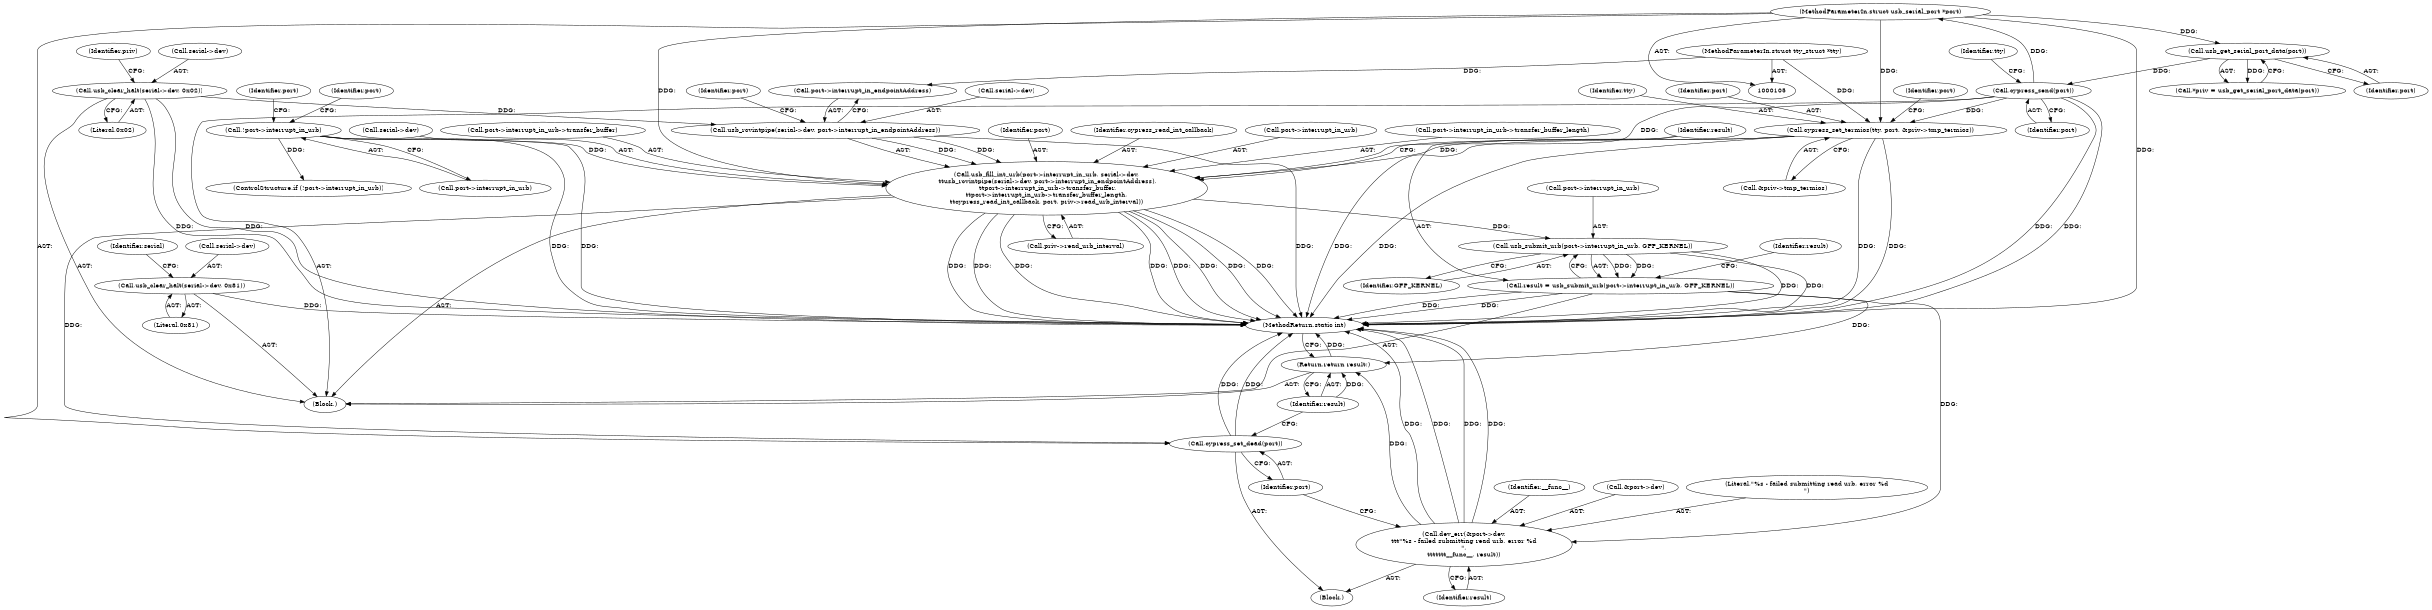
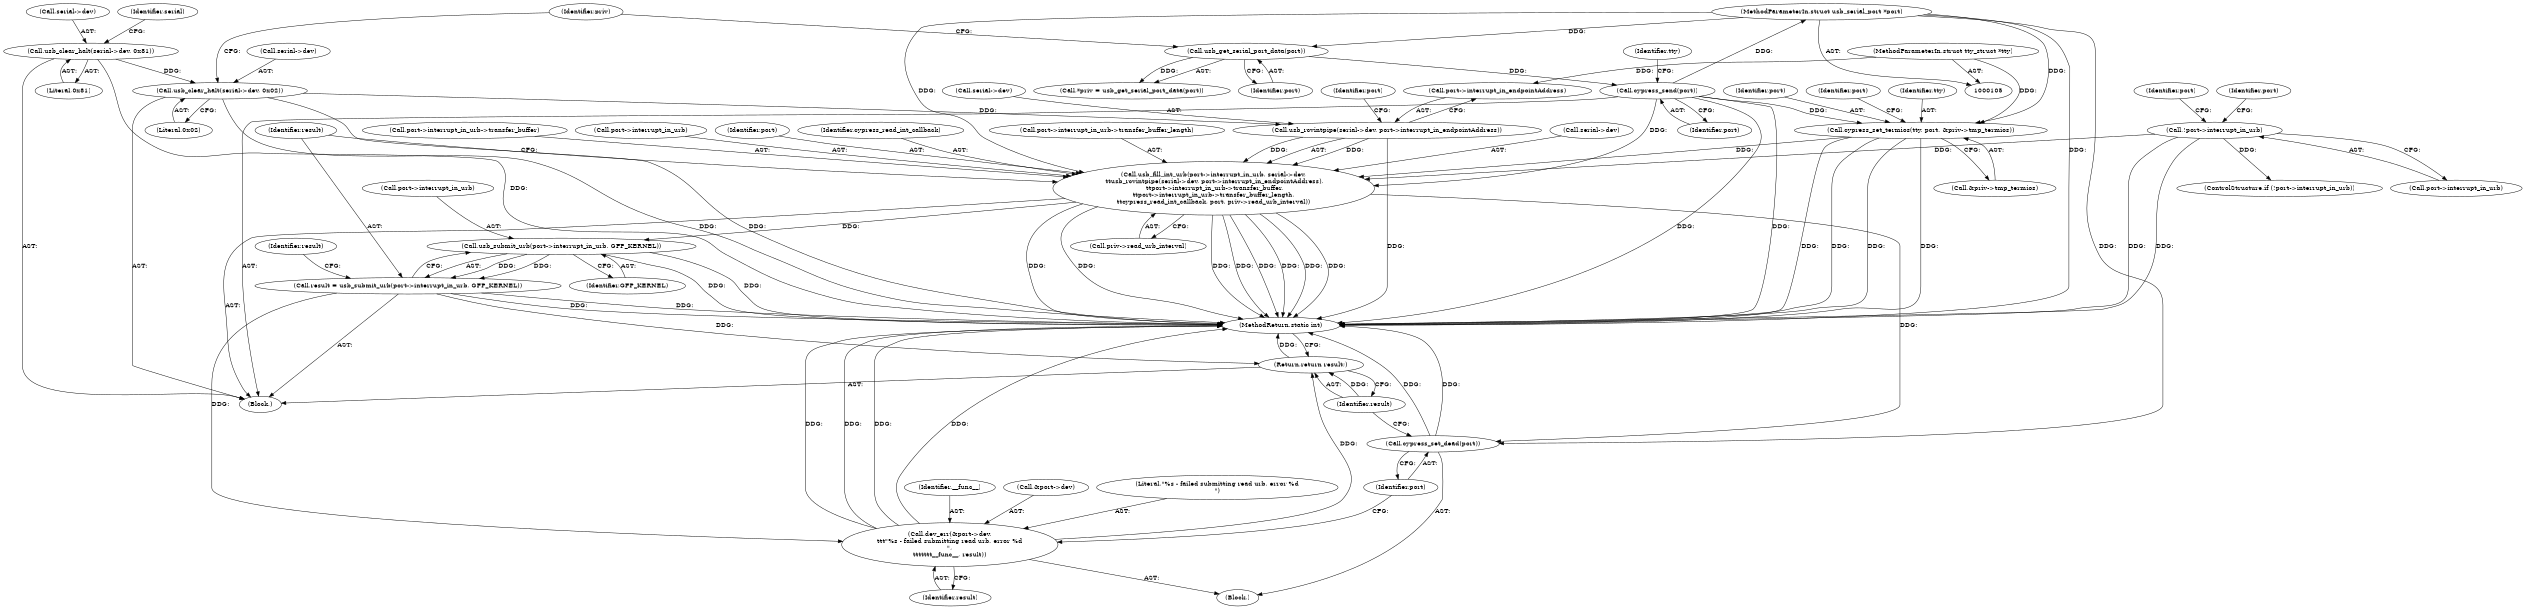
edge "(Call,usb_clear_halt(serial->dev, 0x81))" -> "(Call,usb_clear_halt(serial->dev, 0x02))": added, label "DDG:"
edge "(Call,*priv = usb_get_serial_port_data(port))" -> "(Call,usb_get_serial_port_data(port))": now "(Identifier,priv)" -> "(Call,usb_get_serial_port_data(port))"
edge "(MethodParameterIn,struct usb_serial_port *port)" -> "(Call,cypress_set_dead(port))": label "AST: " -> "DDG: "
